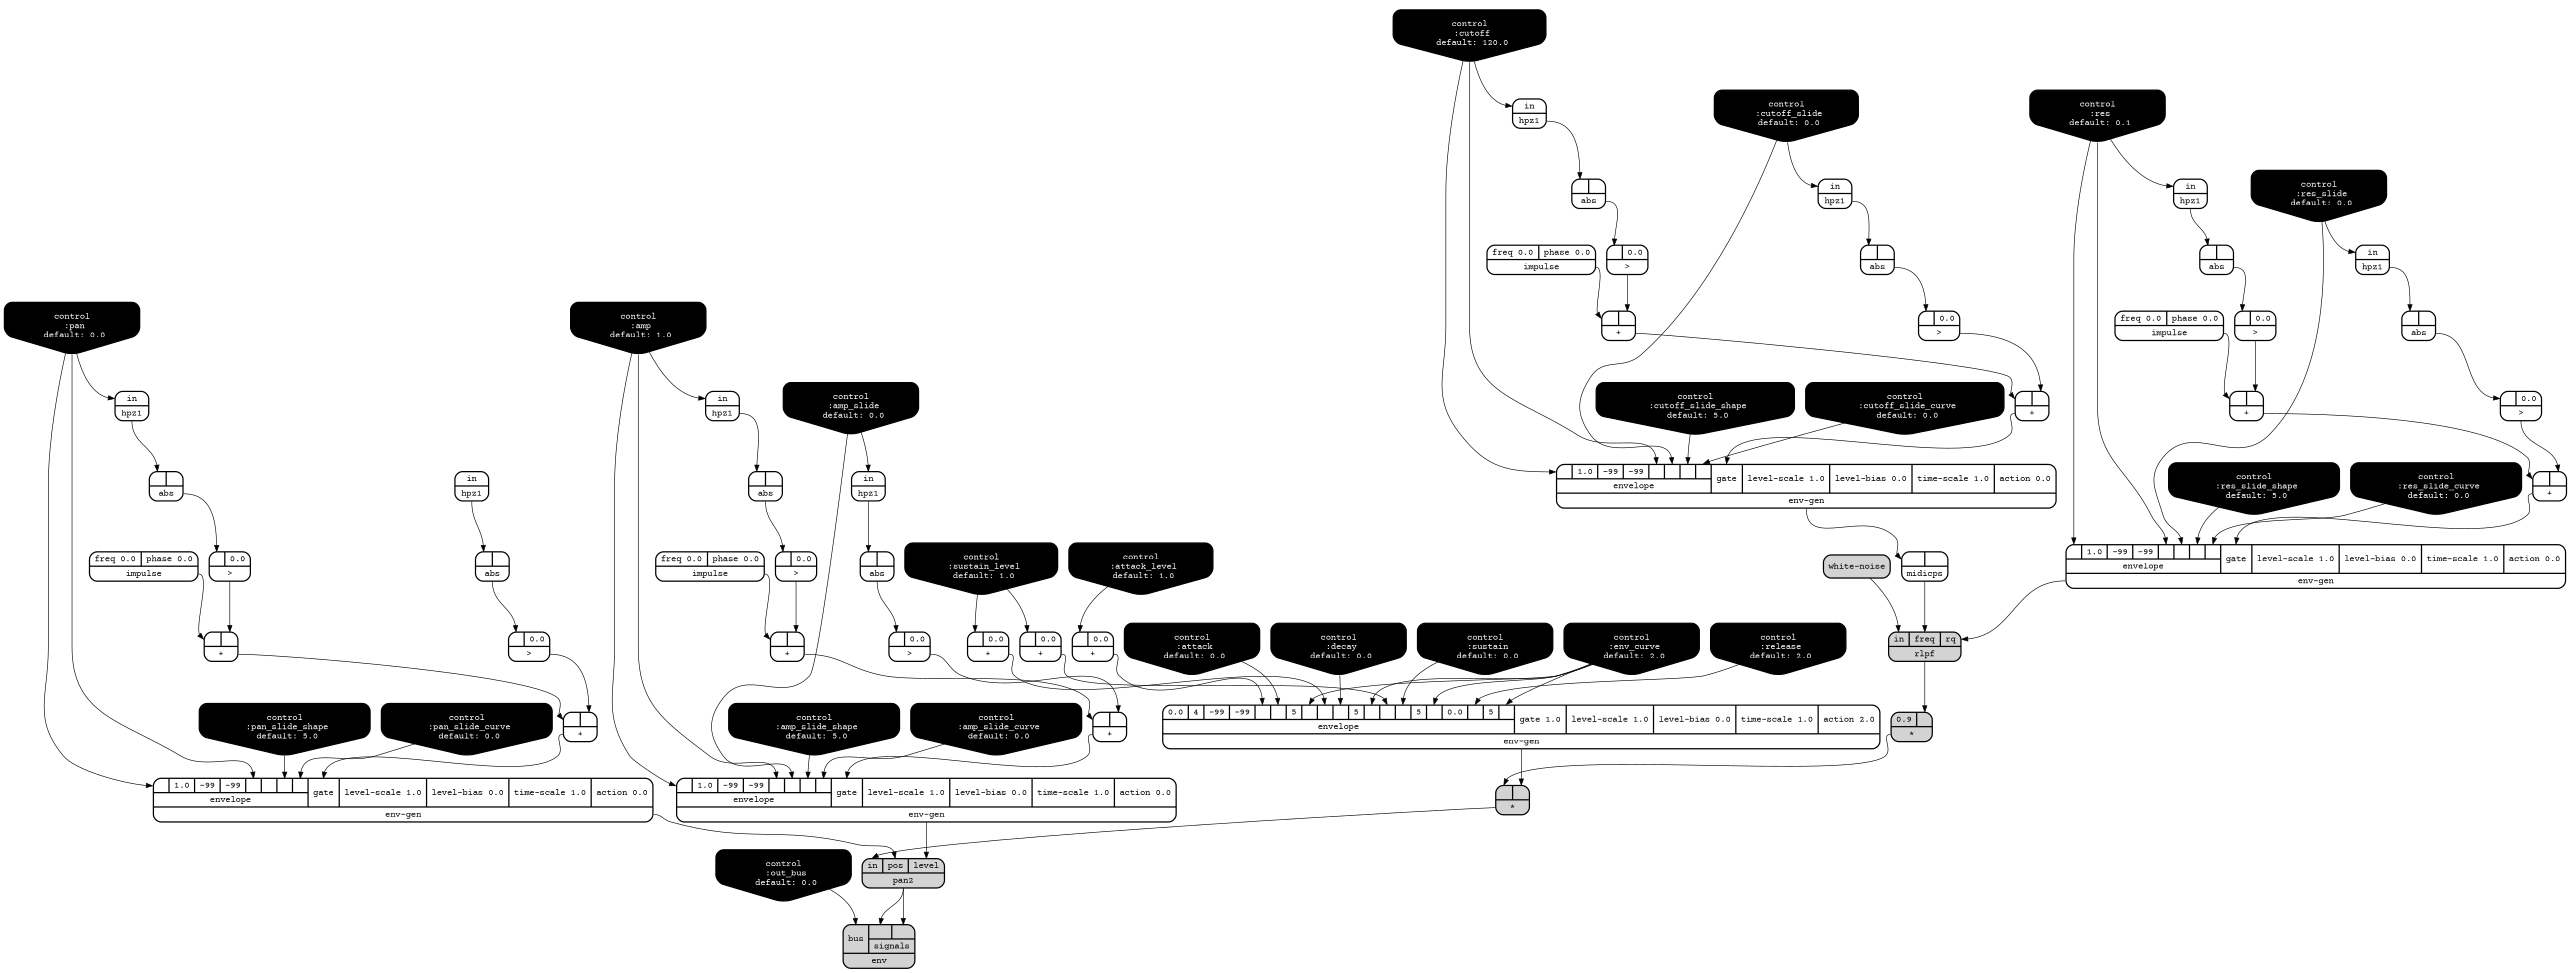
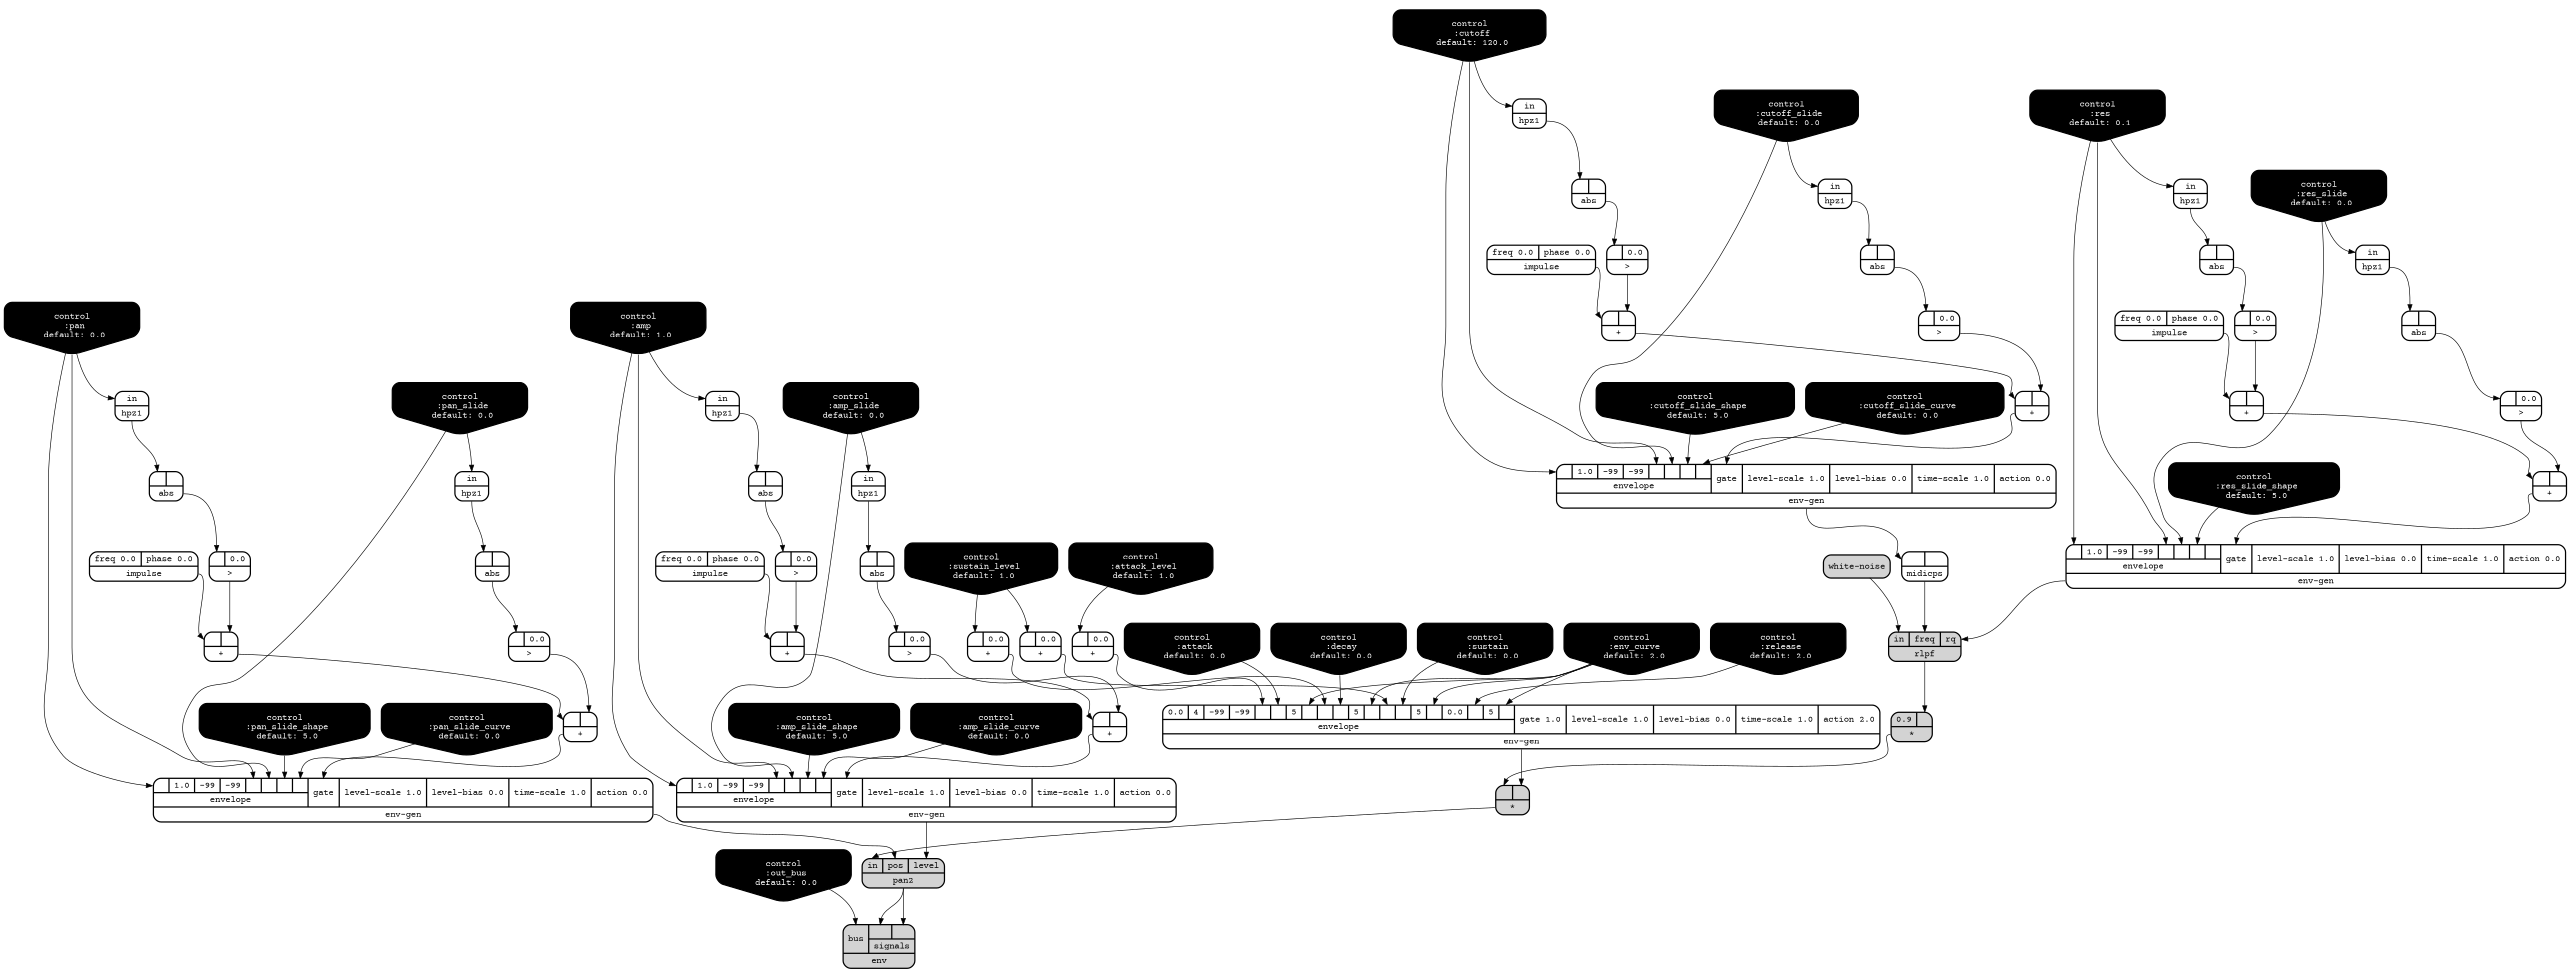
node "control :pan_slide default: 0.0": added
node "control :res_slide_curve default: 0.0": removed
